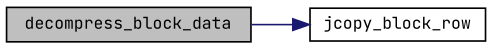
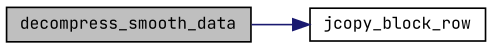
node "decompress_block_data": label "decompress_block_data" -> "decompress_smooth_data"
